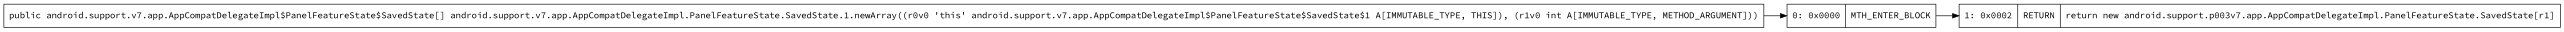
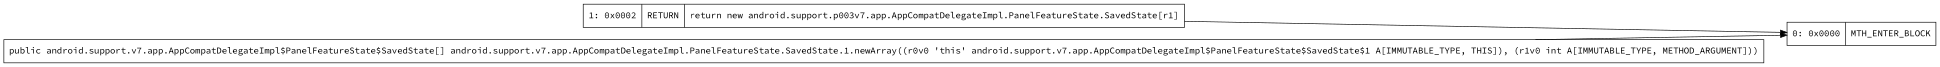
edge "0: 0x0000" -> "1: 0x0002": reversed
